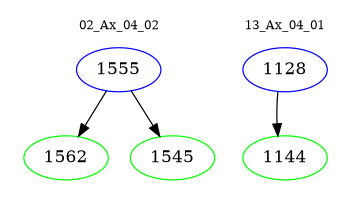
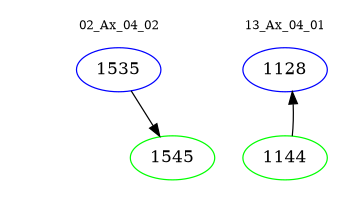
node "1555": label "1555" -> "1535"
edge "1128" -> "1144": reversed
node "1562": removed
